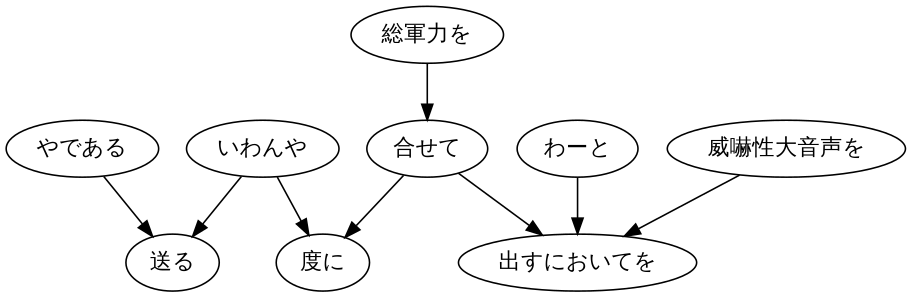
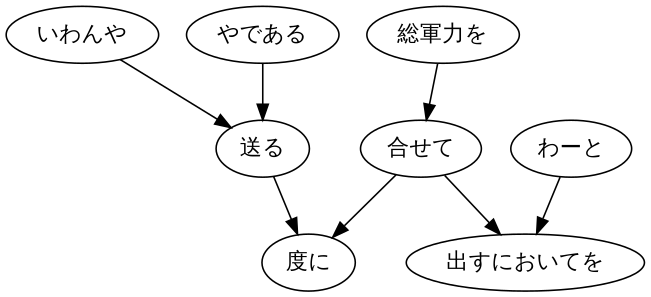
node "威嚇性大音声を": removed
edge "いわんや" -> "度に": now "送る" -> "度に"
